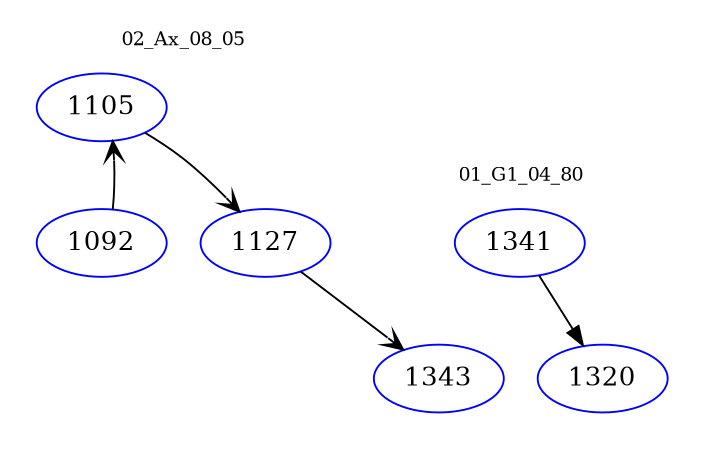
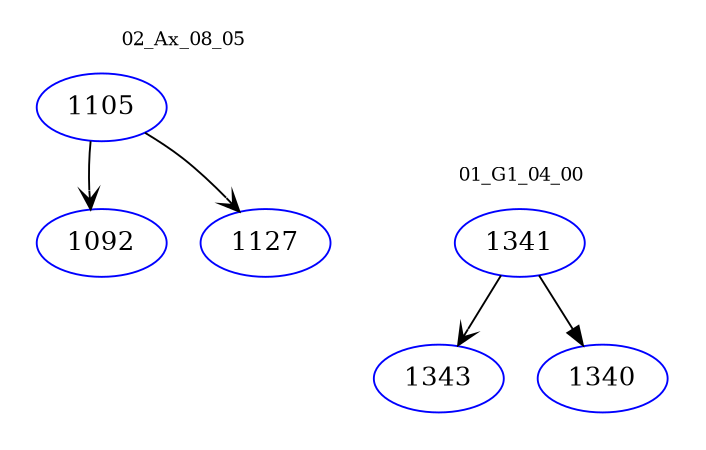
cluster "01_G1_04_80": label "01_G1_04_80" -> "01_G1_04_00"
edge "1092" -> "1105": reversed
edge "1127" -> "1343": now "1341" -> "1343"
node "1320": label "1320" -> "1340"
